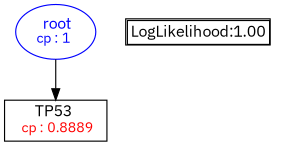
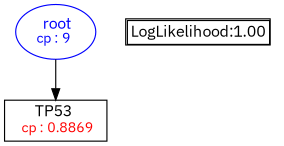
node "root": text "cp : 1" -> "cp : 9"
node "TP53": text "cp : 0.8889" -> "cp : 0.8869"
